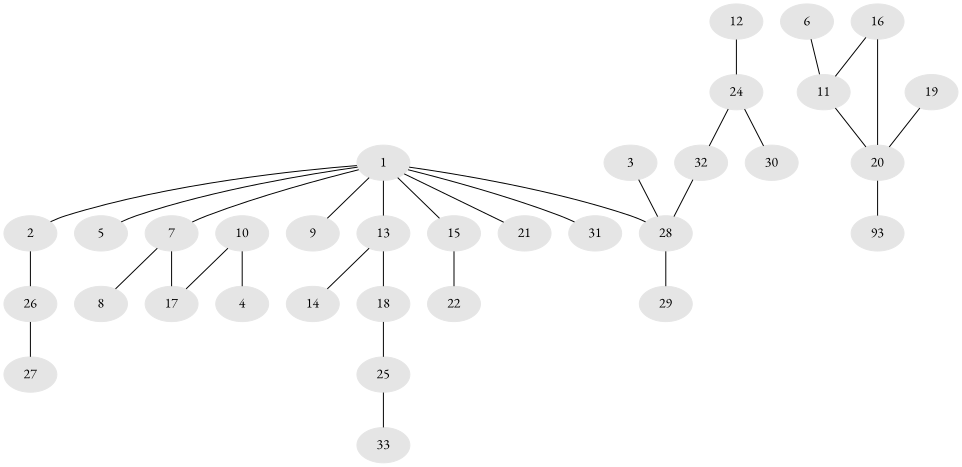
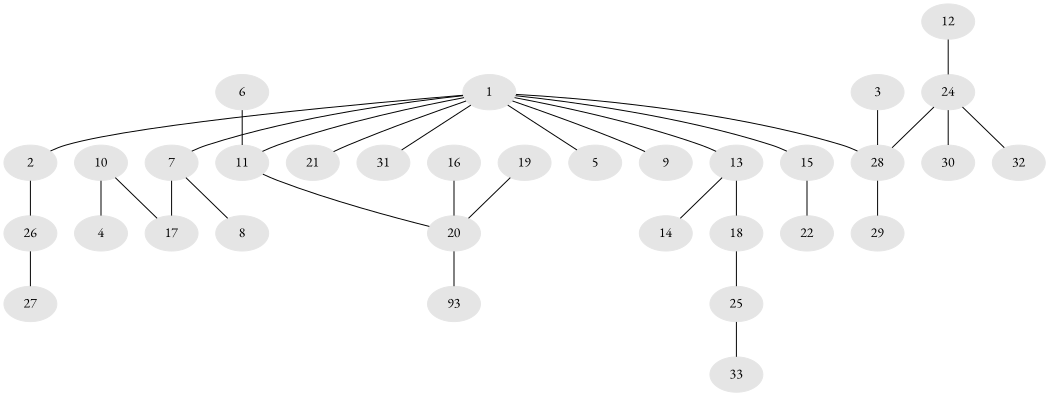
edge "16" -- "11": now "1" -- "11"
edge "32" -- "28": now "24" -- "28"
